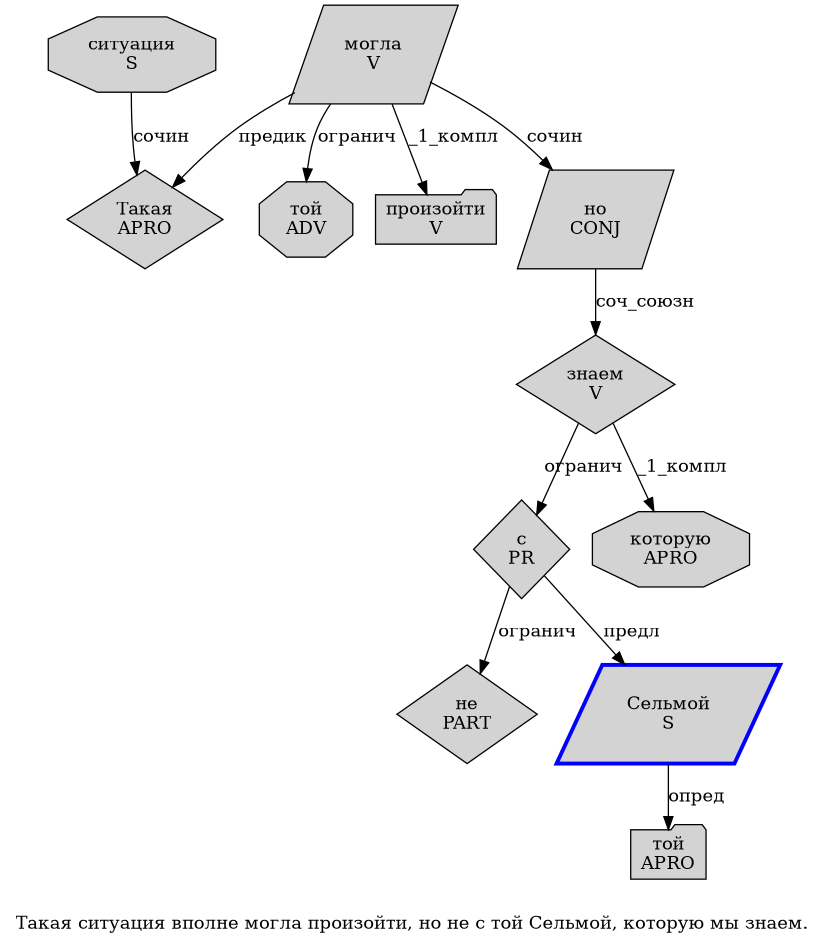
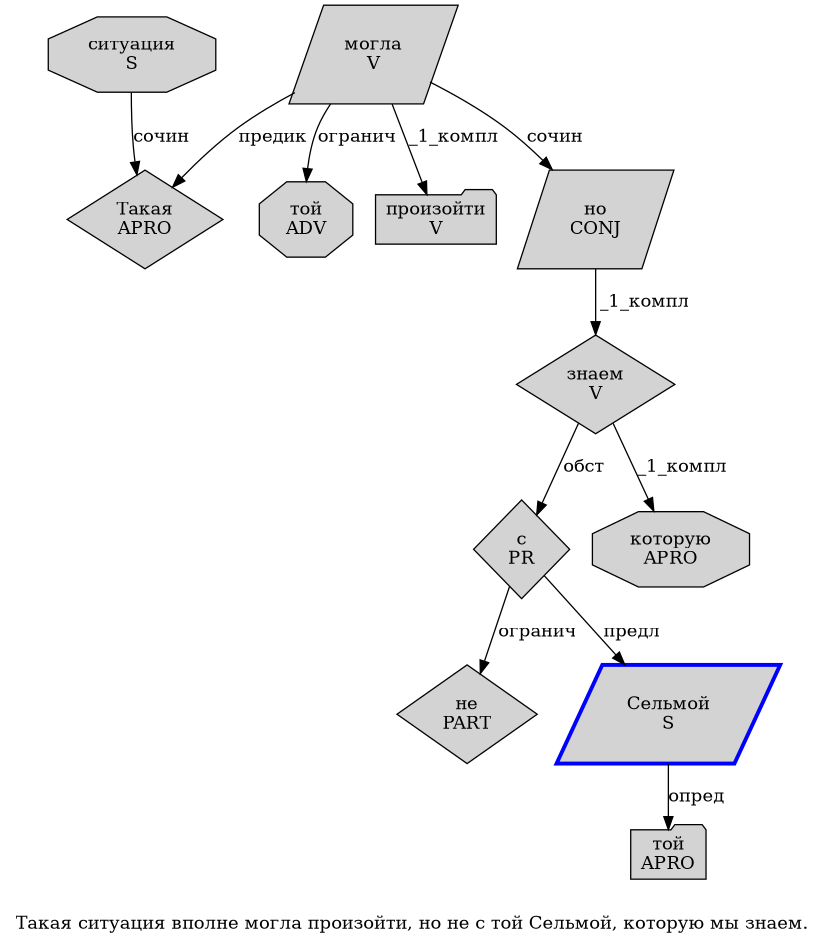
edge "но CONJ" -> "знаем V": label "соч_союзн" -> "_1_компл"
edge "знаем V" -> "с PR": label "огранич" -> "обст"
